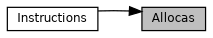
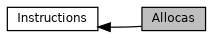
edge "Instructions" -> "Allocas": reversed
